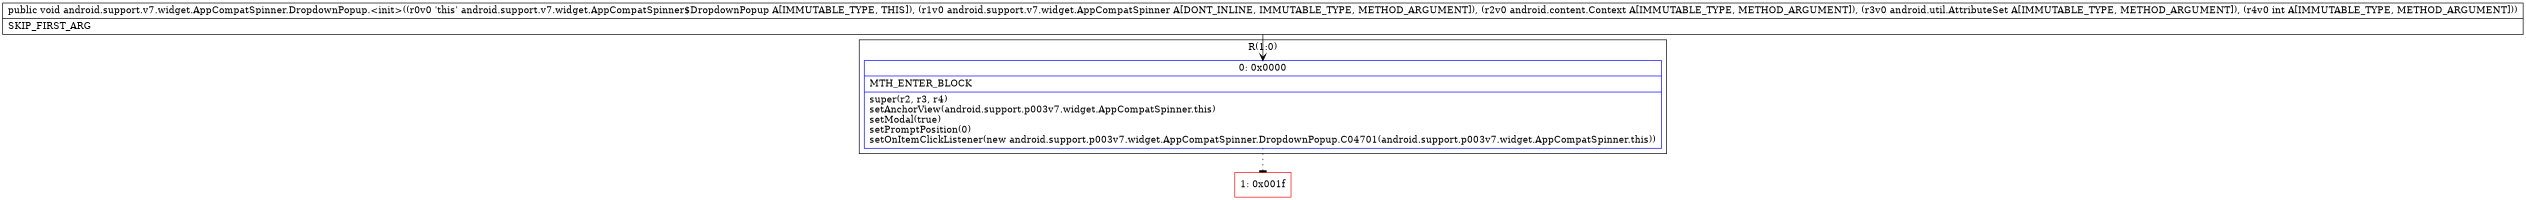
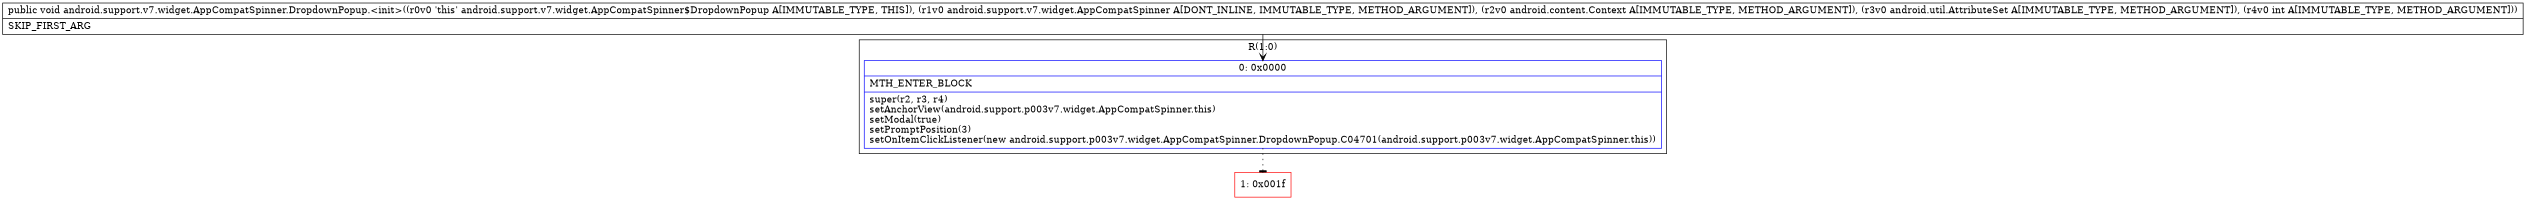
node "0: 0x0000": text "setPromptPosition(0)" -> "setPromptPosition(3)"
